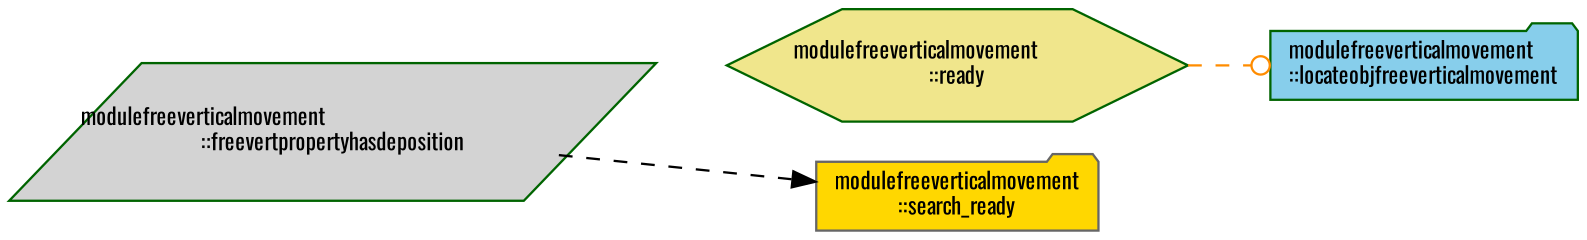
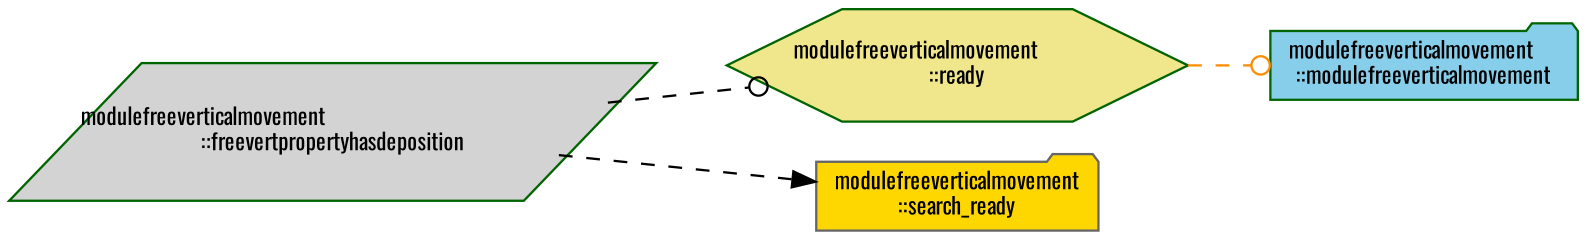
node "modulefreeverticalmovement ::locateobjfreeverticalmovement": label "modulefreeverticalmovement ::locateobjfreeverticalmovement" -> "modulefreeverticalmovement ::modulefreeverticalmovement"
edge "modulefreeverticalmovement ::freevertpropertyhasdeposition" -> "modulefreeverticalmovement ::ready": added
